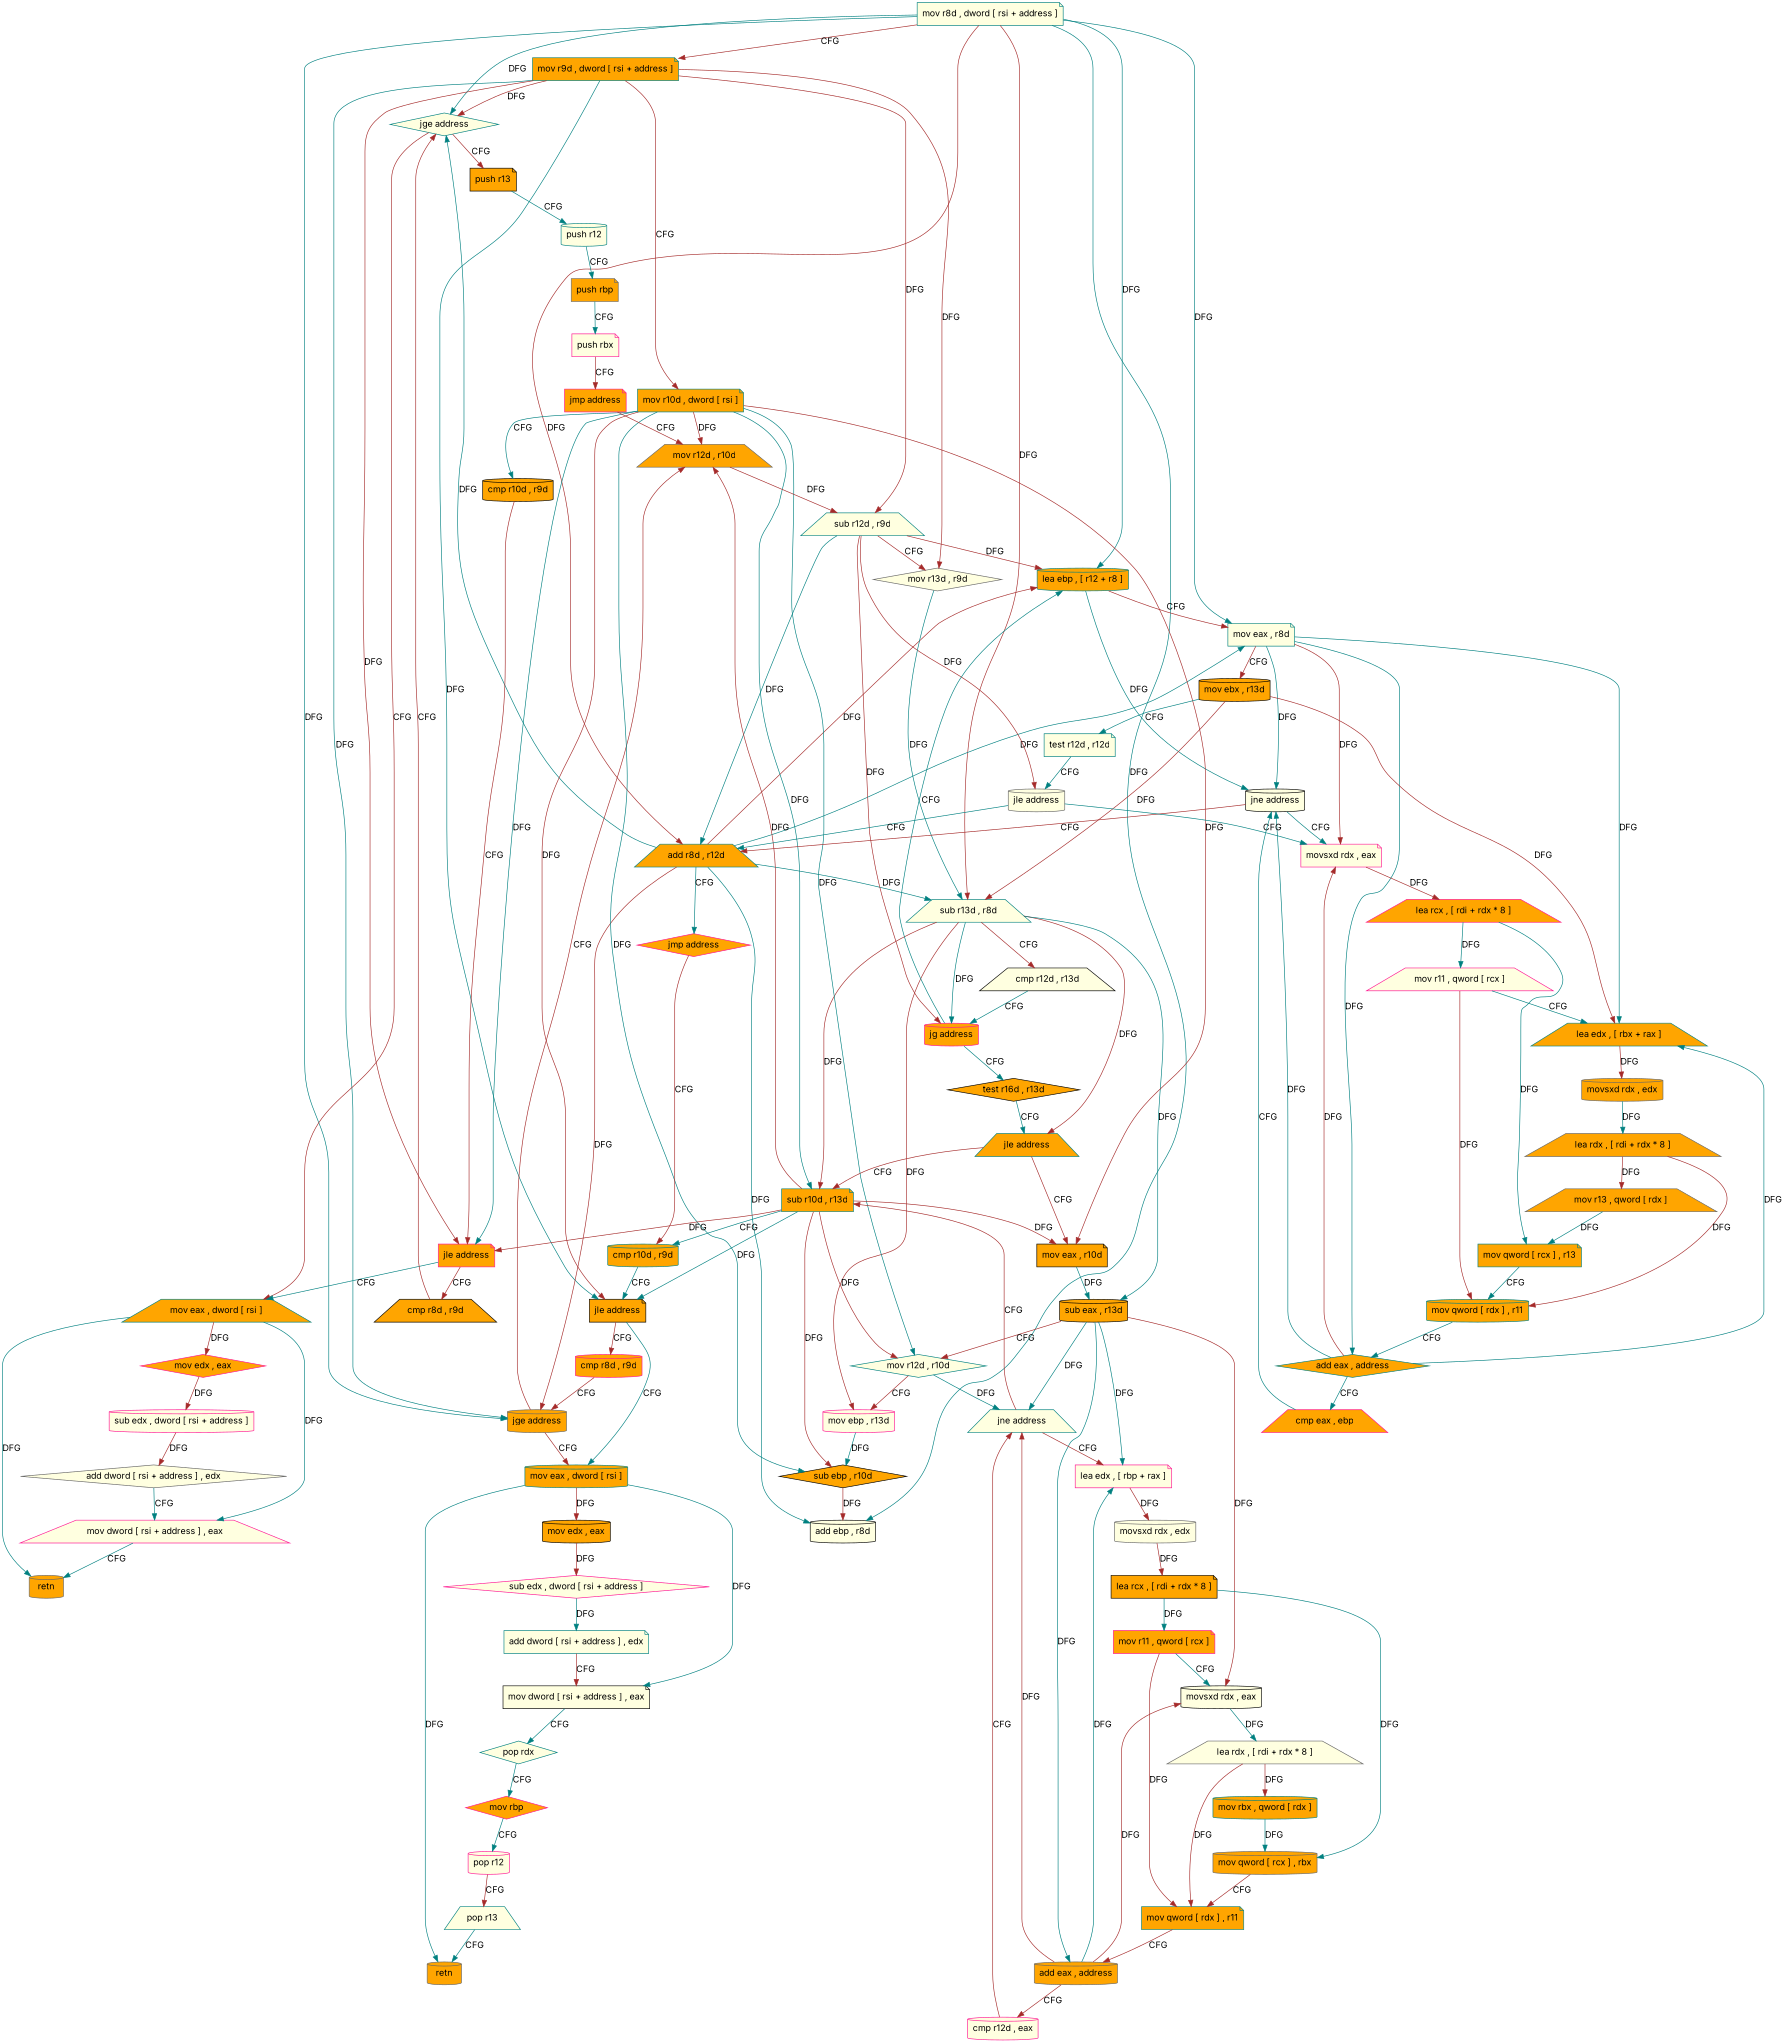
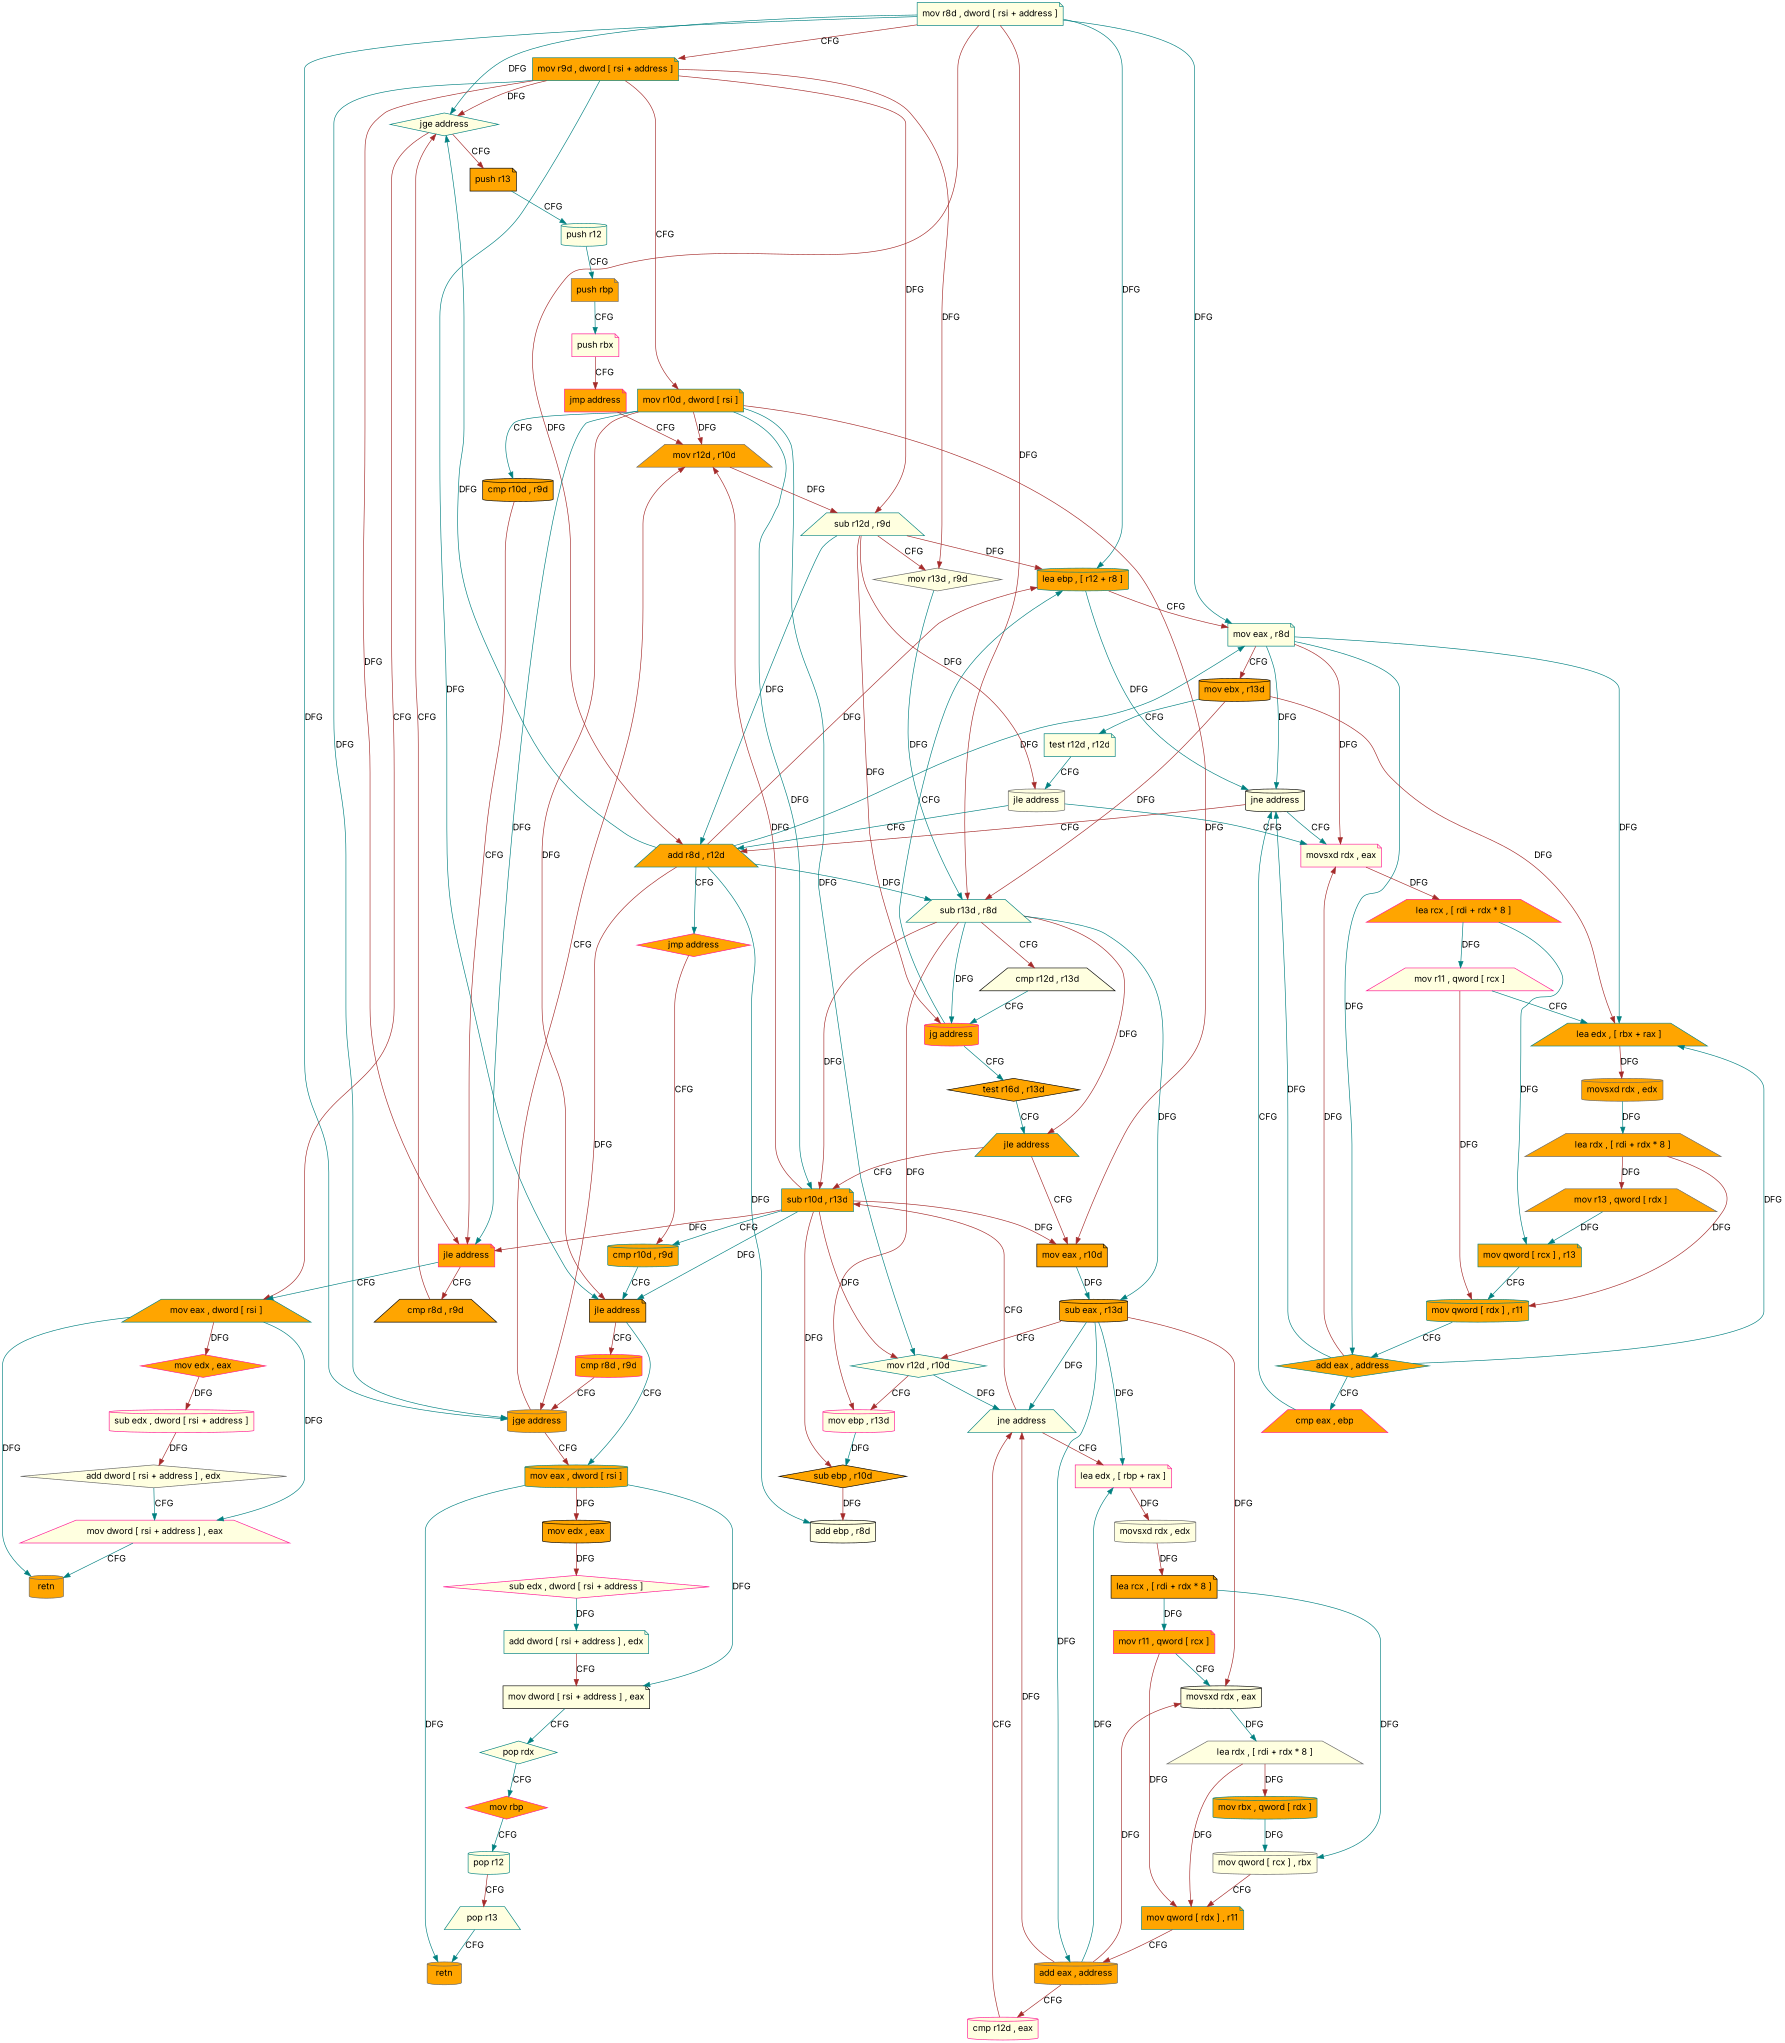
edge "mov r8d , dword [ rsi + address ]" -> "add ebp , r8d": removed, label "DFG"
edge "mov r10d , dword [ rsi ]" -> "sub ebp , r10d": removed, label "DFG"
node "pop r12": color deeppink -> teal
node "mov qword [ rcx ] , rbx": fillcolor orange -> lightyellow
